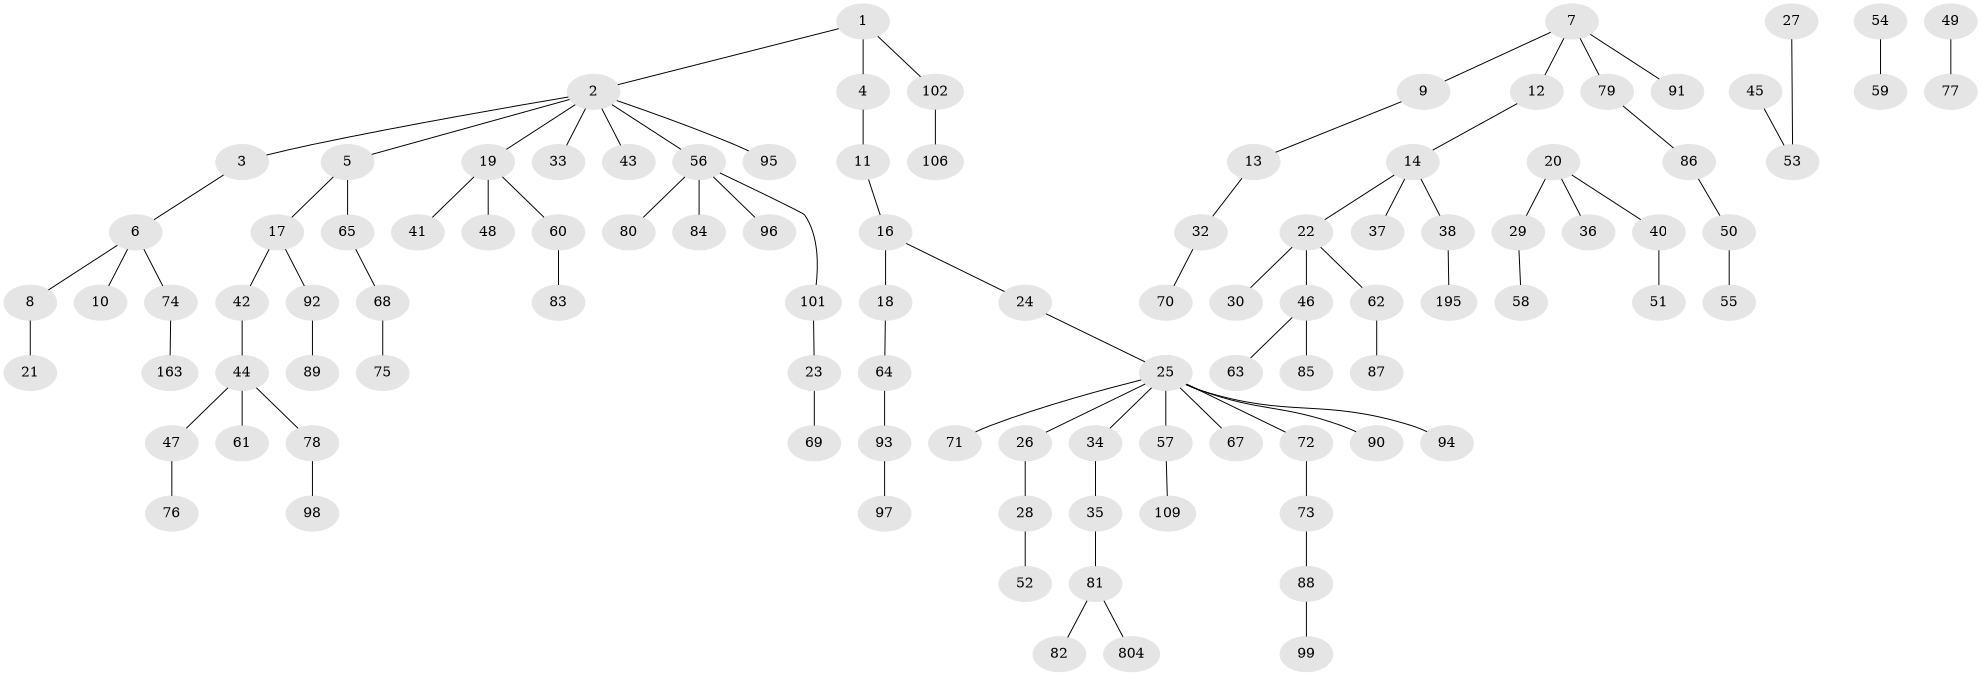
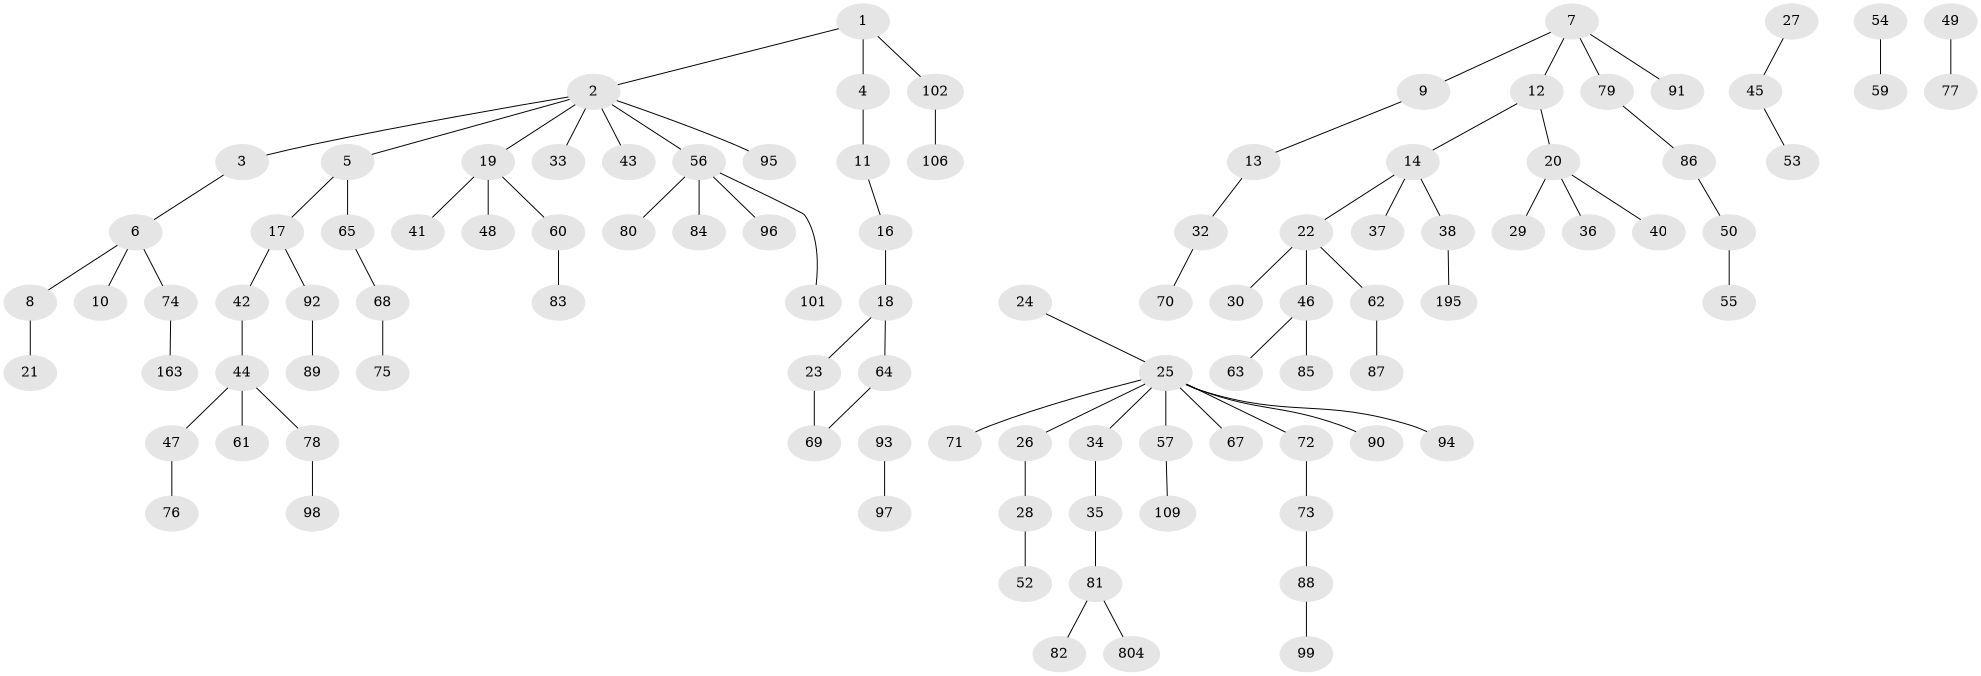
edge "27" -- "53": now "27" -- "45"
edge "12" -- "20": added
edge "16" -- "24": removed
node "58": removed
node "51": removed
edge "101" -- "23": now "18" -- "23"
edge "64" -- "93": now "64" -- "69"
